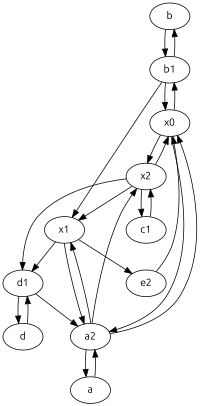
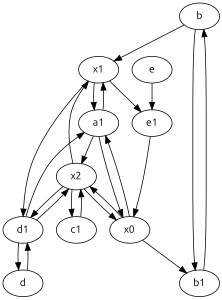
node "e": added
edge "b1" -> "x0": removed
edge "b1" -> "x1": now "b" -> "x1"
edge "d1" -> "x2": added
node "e2": label "e2" -> "e1"
node "a2": label "a2" -> "a1"
node "a": removed
